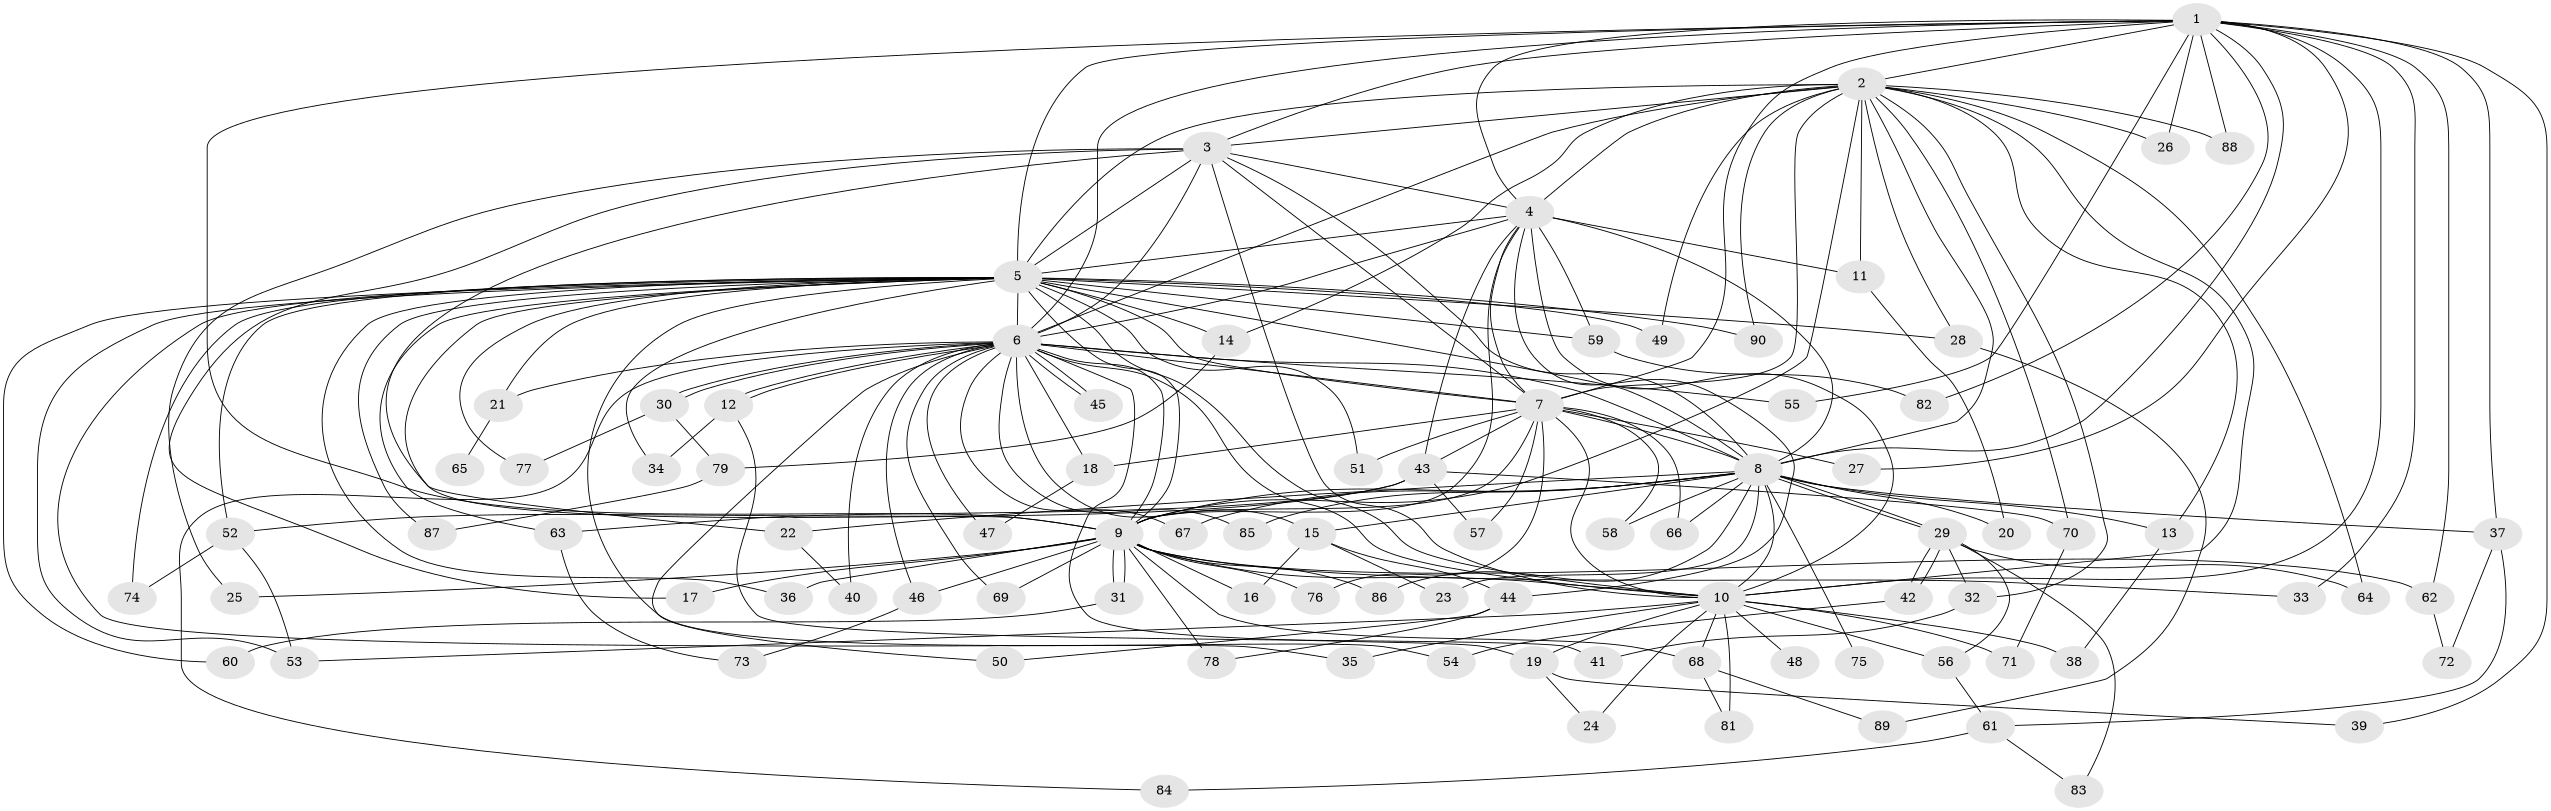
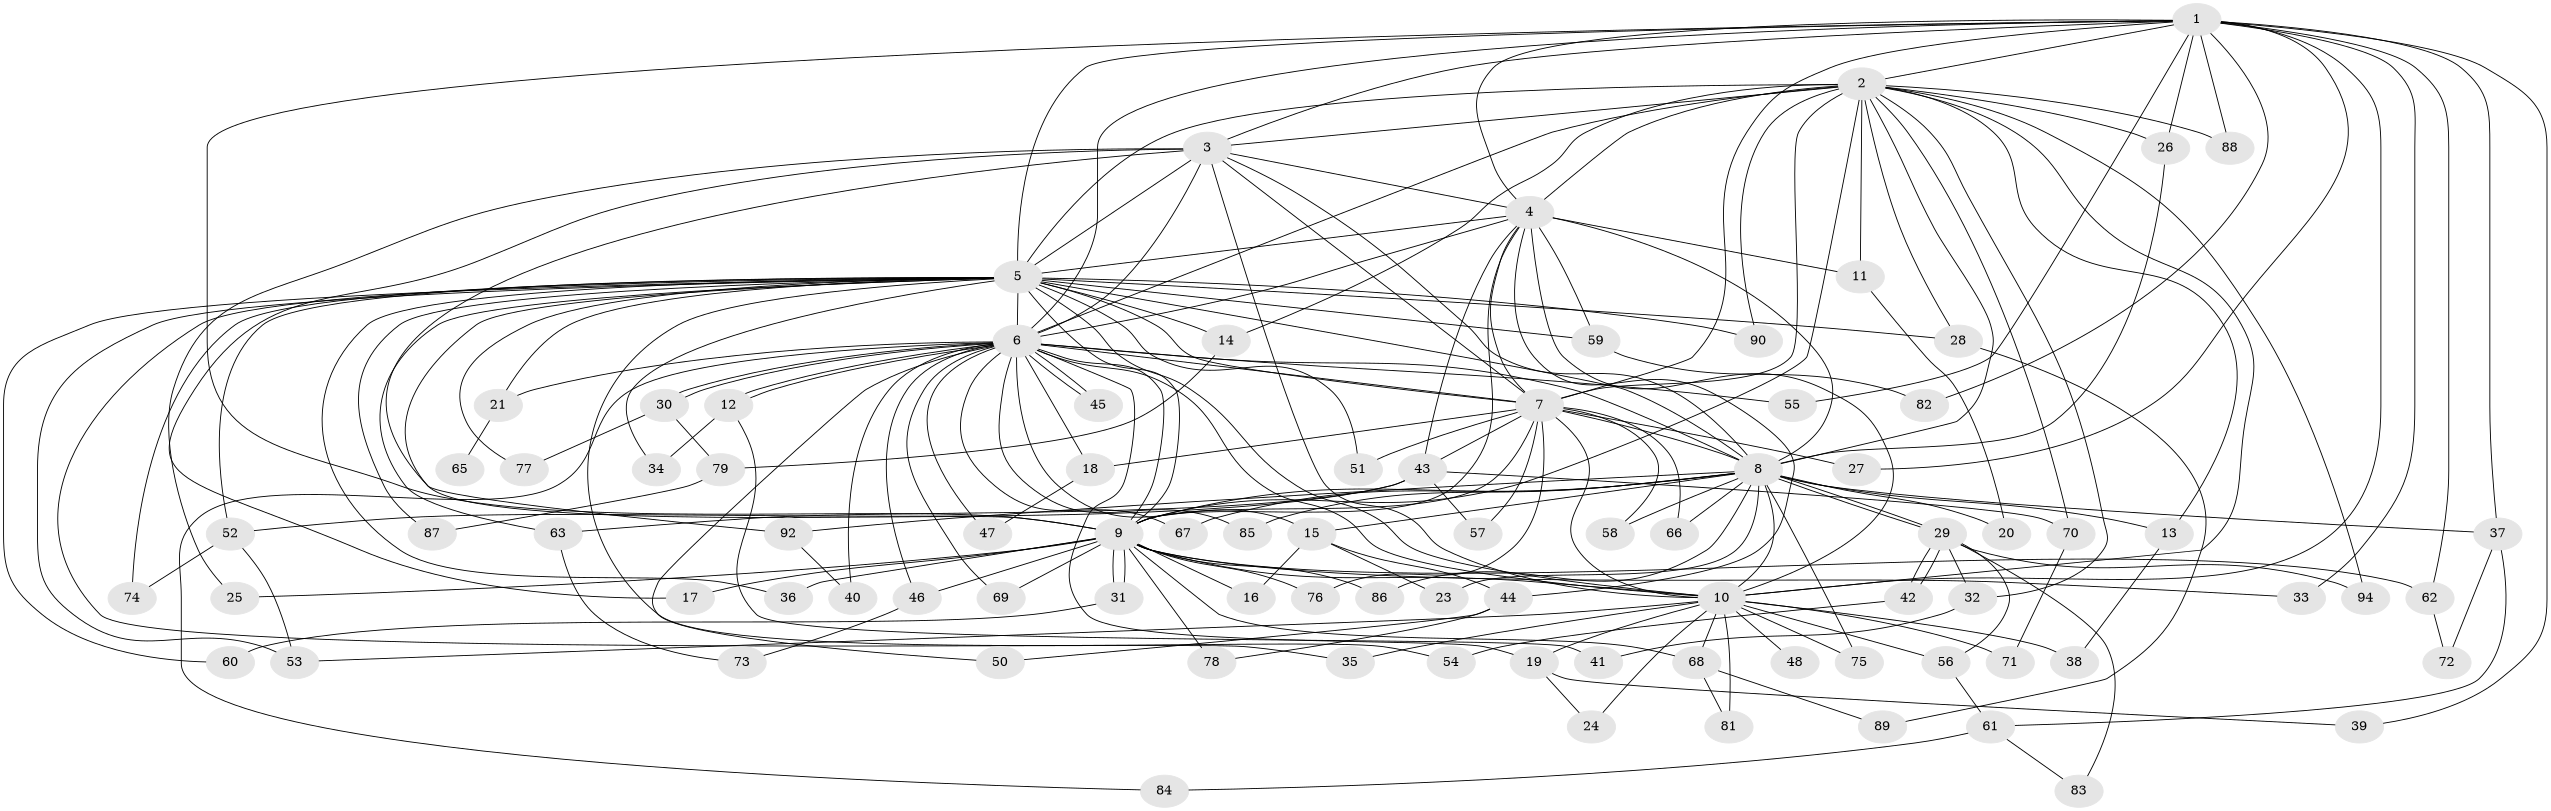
node "49": removed
edge "1" -- "8": now "26" -- "8"
node "22": label "22" -> "92"
node "64": label "64" -> "94"
edge "10" -- "75": added
